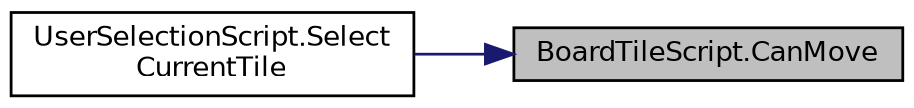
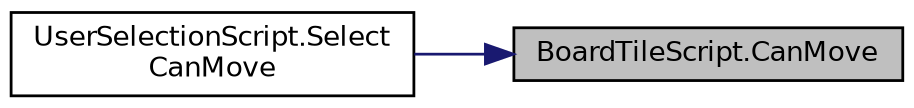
node "UserSelectionScript.Select CurrentTile": label "UserSelectionScript.Select CurrentTile" -> "UserSelectionScript.Select CanMove"
